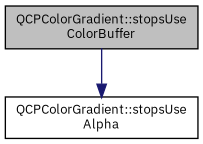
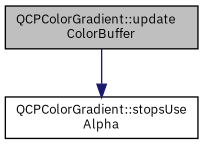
node "QCPColorGradient::stopsUse ColorBuffer": label "QCPColorGradient::stopsUse ColorBuffer" -> "QCPColorGradient::update ColorBuffer"
